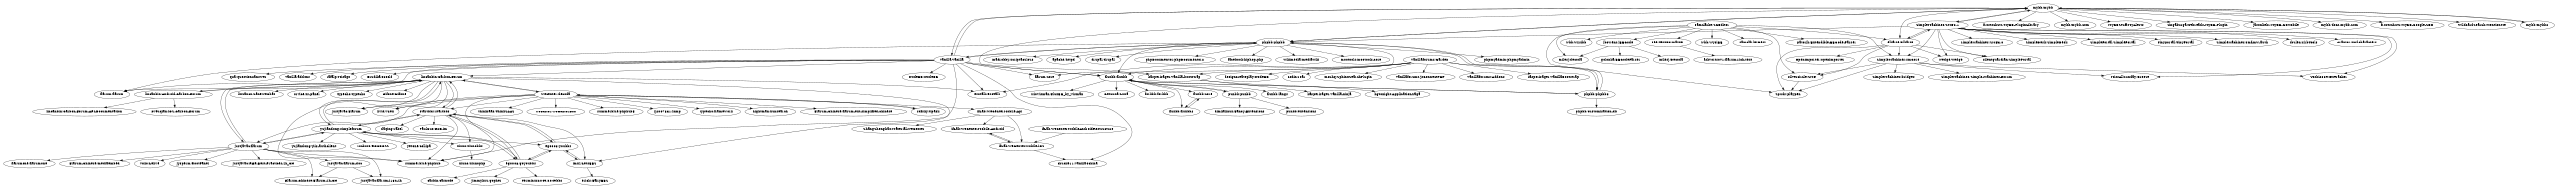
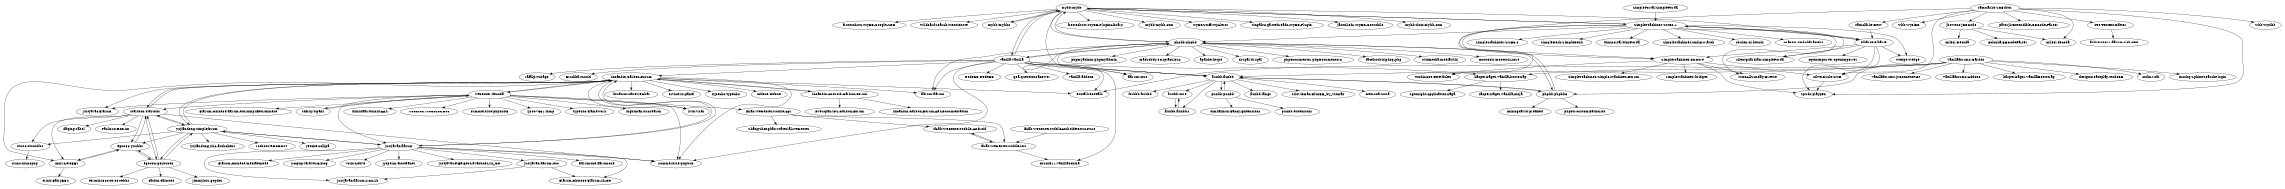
edge "samclarke/SCEditor" -> "elkarte/Elkarte": now "samclarke/Best" -> "elkarte/Elkarte"
edge "SimpleMachines/SMF2.1" -> "SimplePortal/SimplePortal": reversed
node "imkingdavid/prefixed": added
node "yccphp/laravel-5-blog": added
